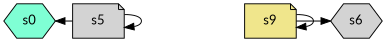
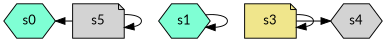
node "s1": added
node "s9": label "s9" -> "s3"
node "s6": label "s6" -> "s4"
